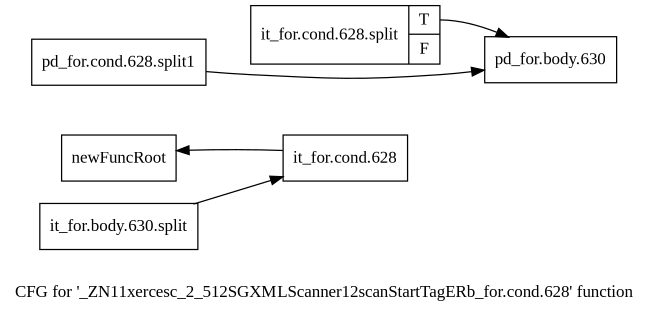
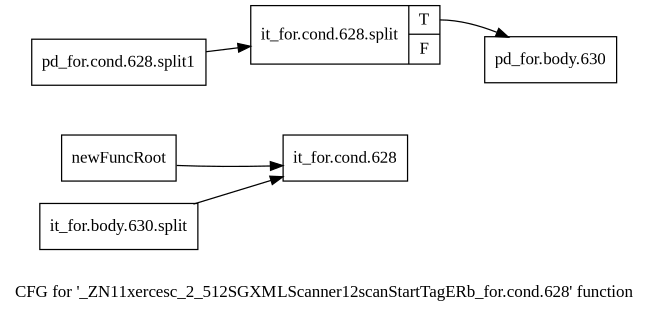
edge "pd_for.cond.628.split1" -> "pd_for.body.630": now "pd_for.cond.628.split1" -> "it_for.cond.628.split"
edge "it_for.cond.628" -> "newFuncRoot": reversed
